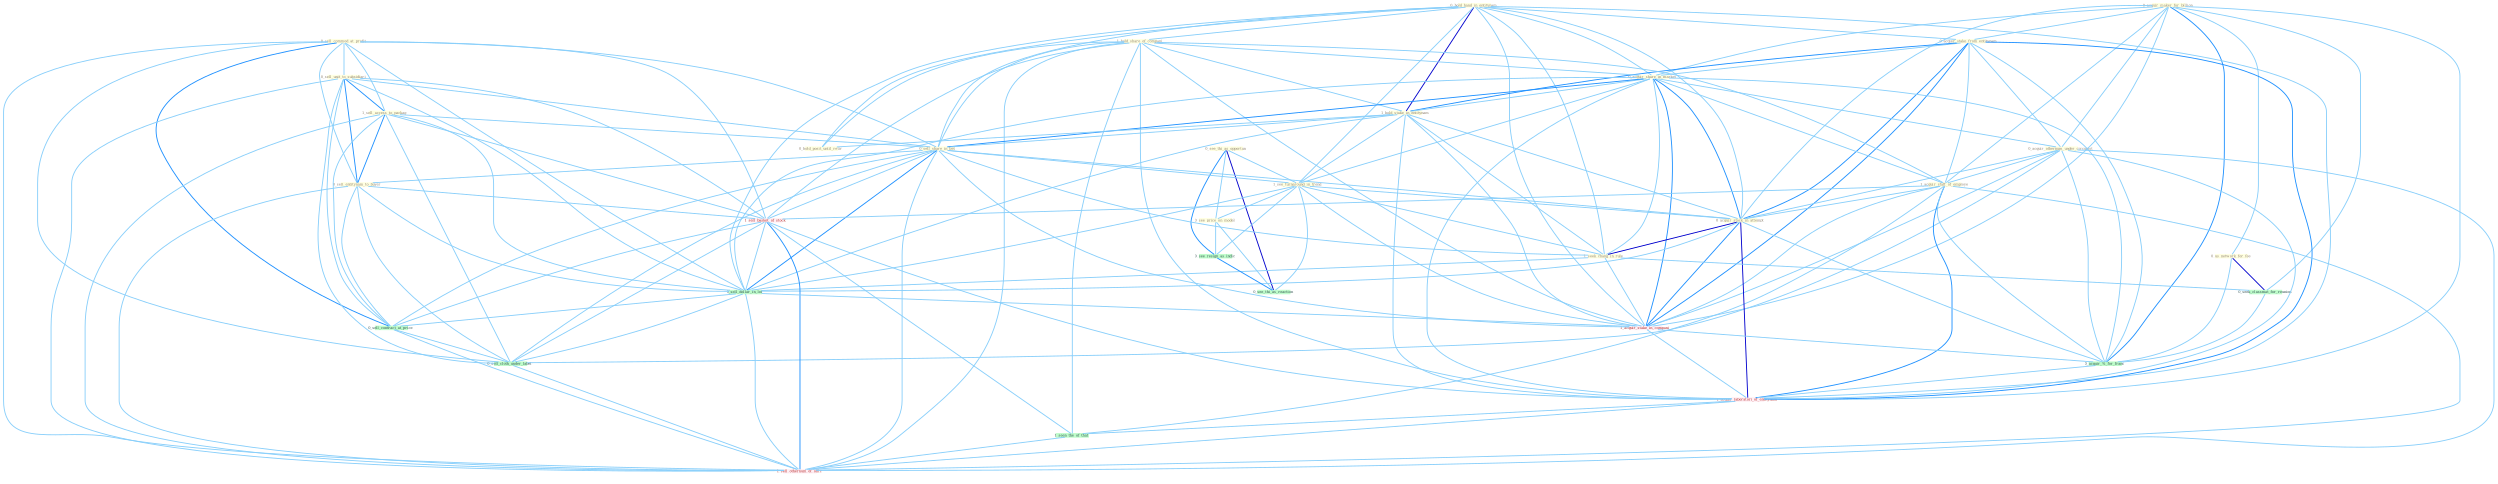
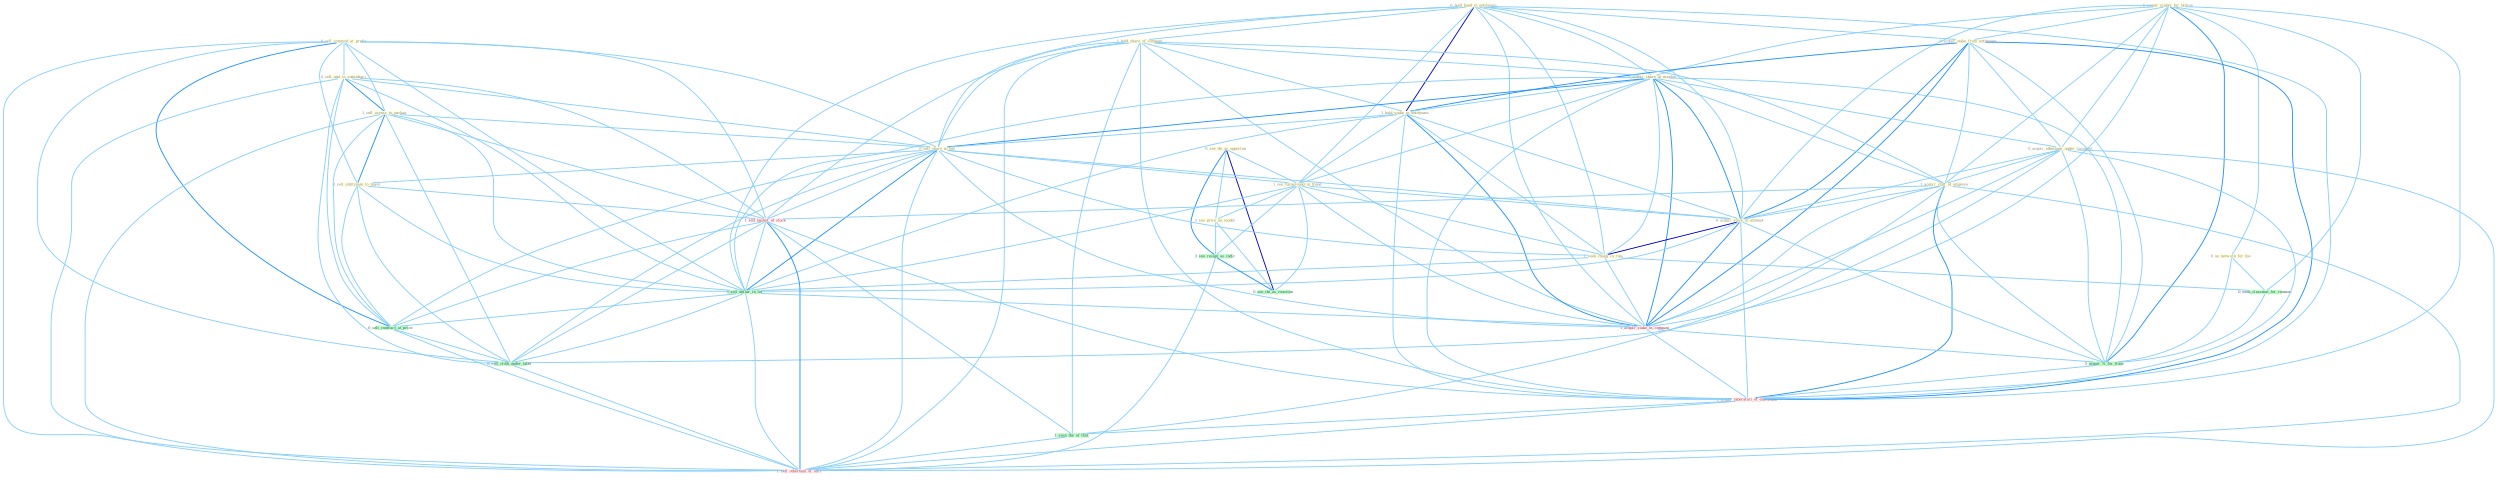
edge "0_acquir_stake_from_entitynam" -- "0_acquir_share_in_market": removed
edge "0_sell_unit_to_subsidiari" -- "0_sell_entitynam_to_buyer": removed
node "0_hold_posit_until_retir": removed
edge "1_hold_stake_in_entitynam" -- "1_acquir_stake_in_compani": color #87cefa -> #1e90ff
edge "0_us_network_for_fee" -- "0_seek_classmat_for_reunion": color #0000cd -> #87cefa
edge "0_acquir_stock_in_attempt" -- "1_acquir_laboratori_of_entitynam": color #0000cd -> #87cefa
edge "0_sell_entitynam_to_buyer" -- "1_sell_othernum_of_offic": now "0_see_resign_as_indic" -- "1_sell_othernum_of_offic"
